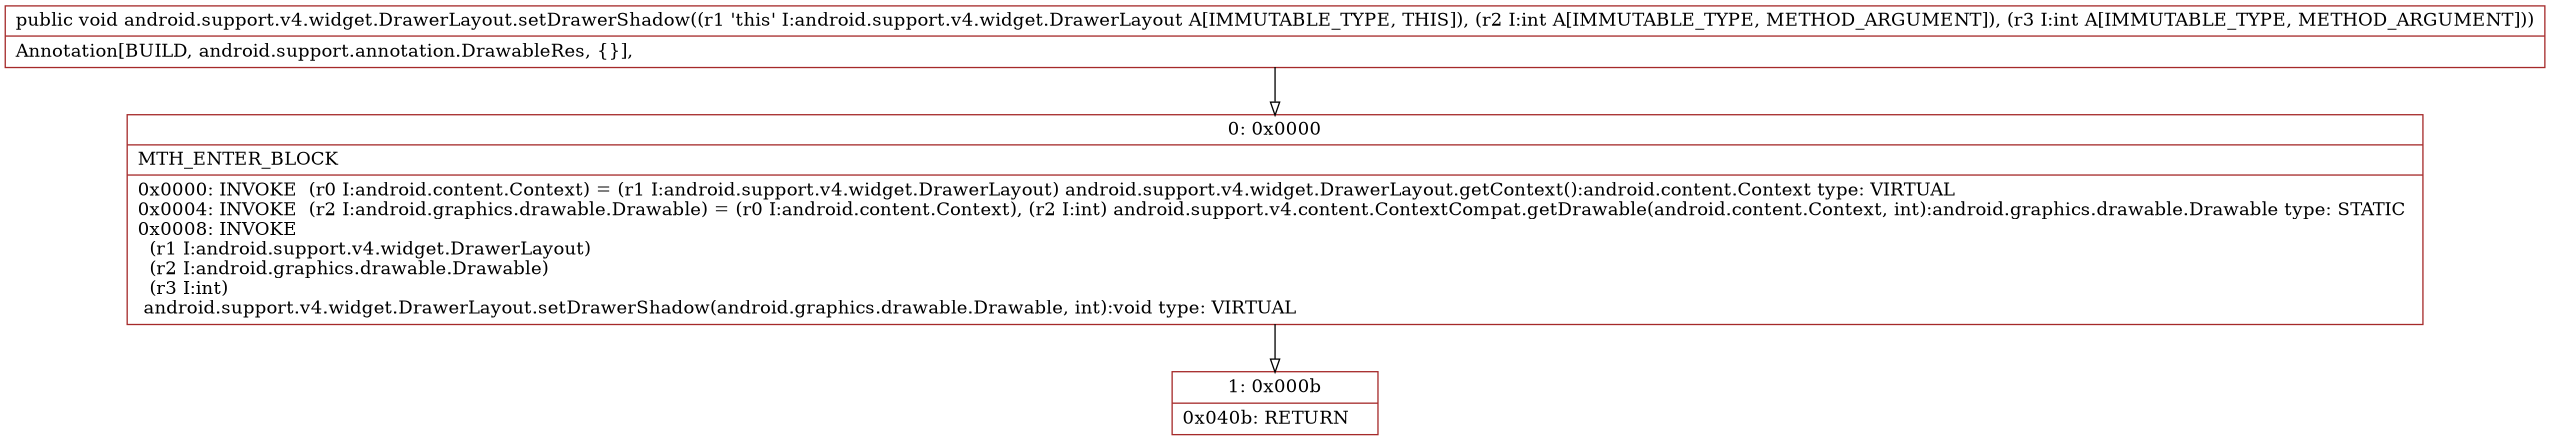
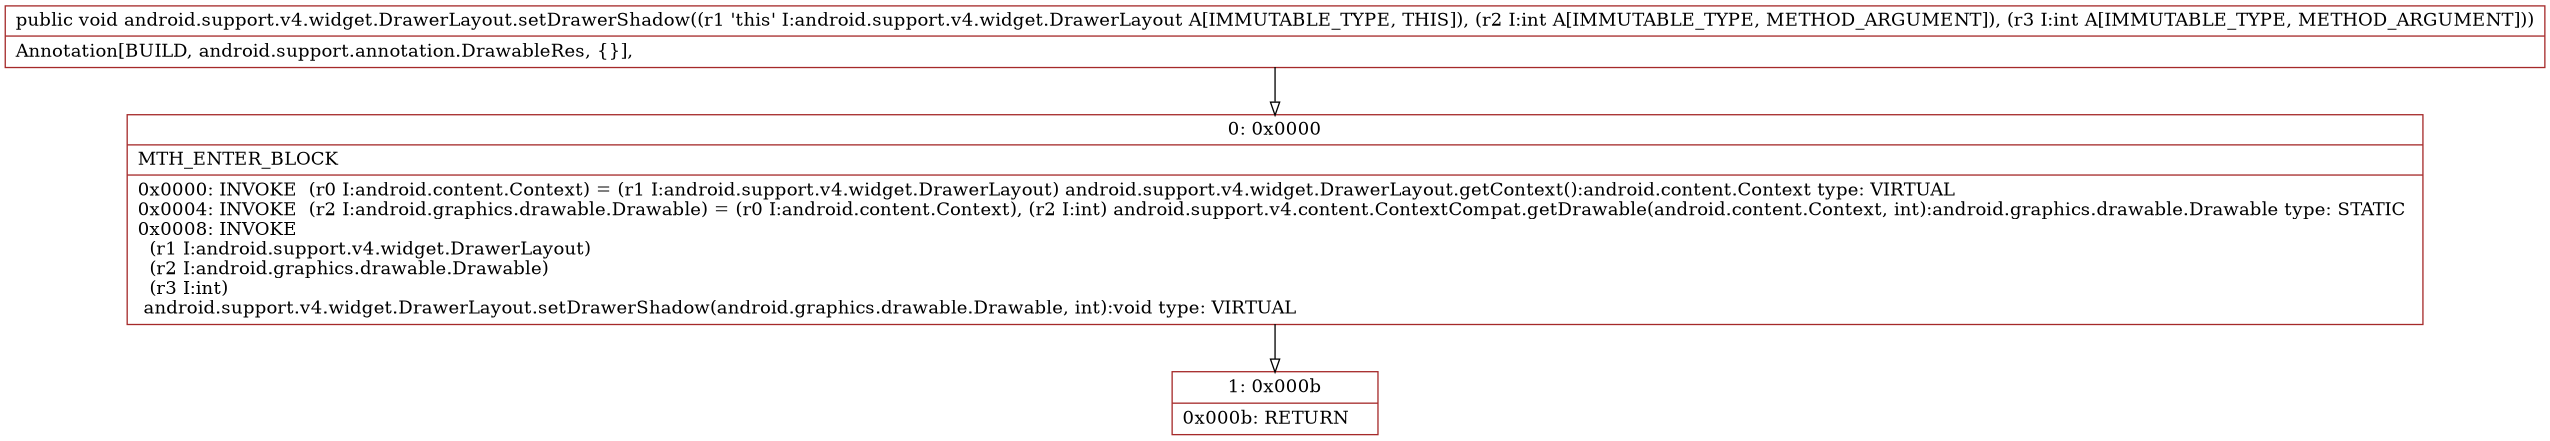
node "1: 0x000b": text "0x040b: RETURN" -> "0x000b: RETURN"
